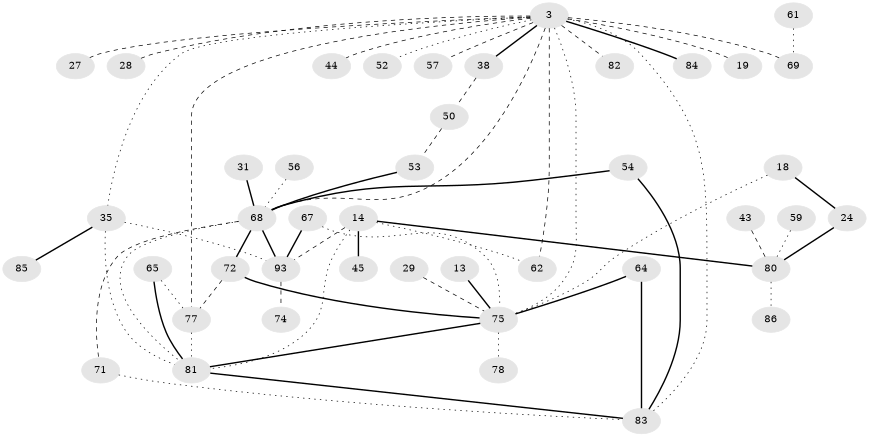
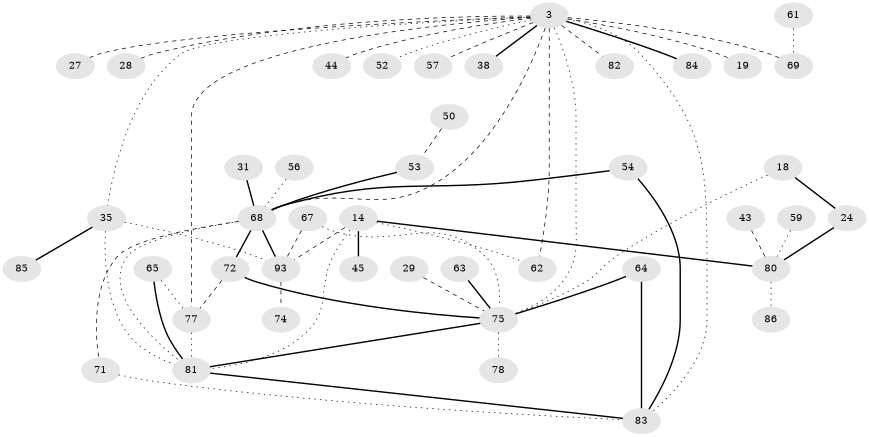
edge "38" -- "50": removed
edge "67" -- "93": style bold -> dashed
node "13": label "13" -> "63"
